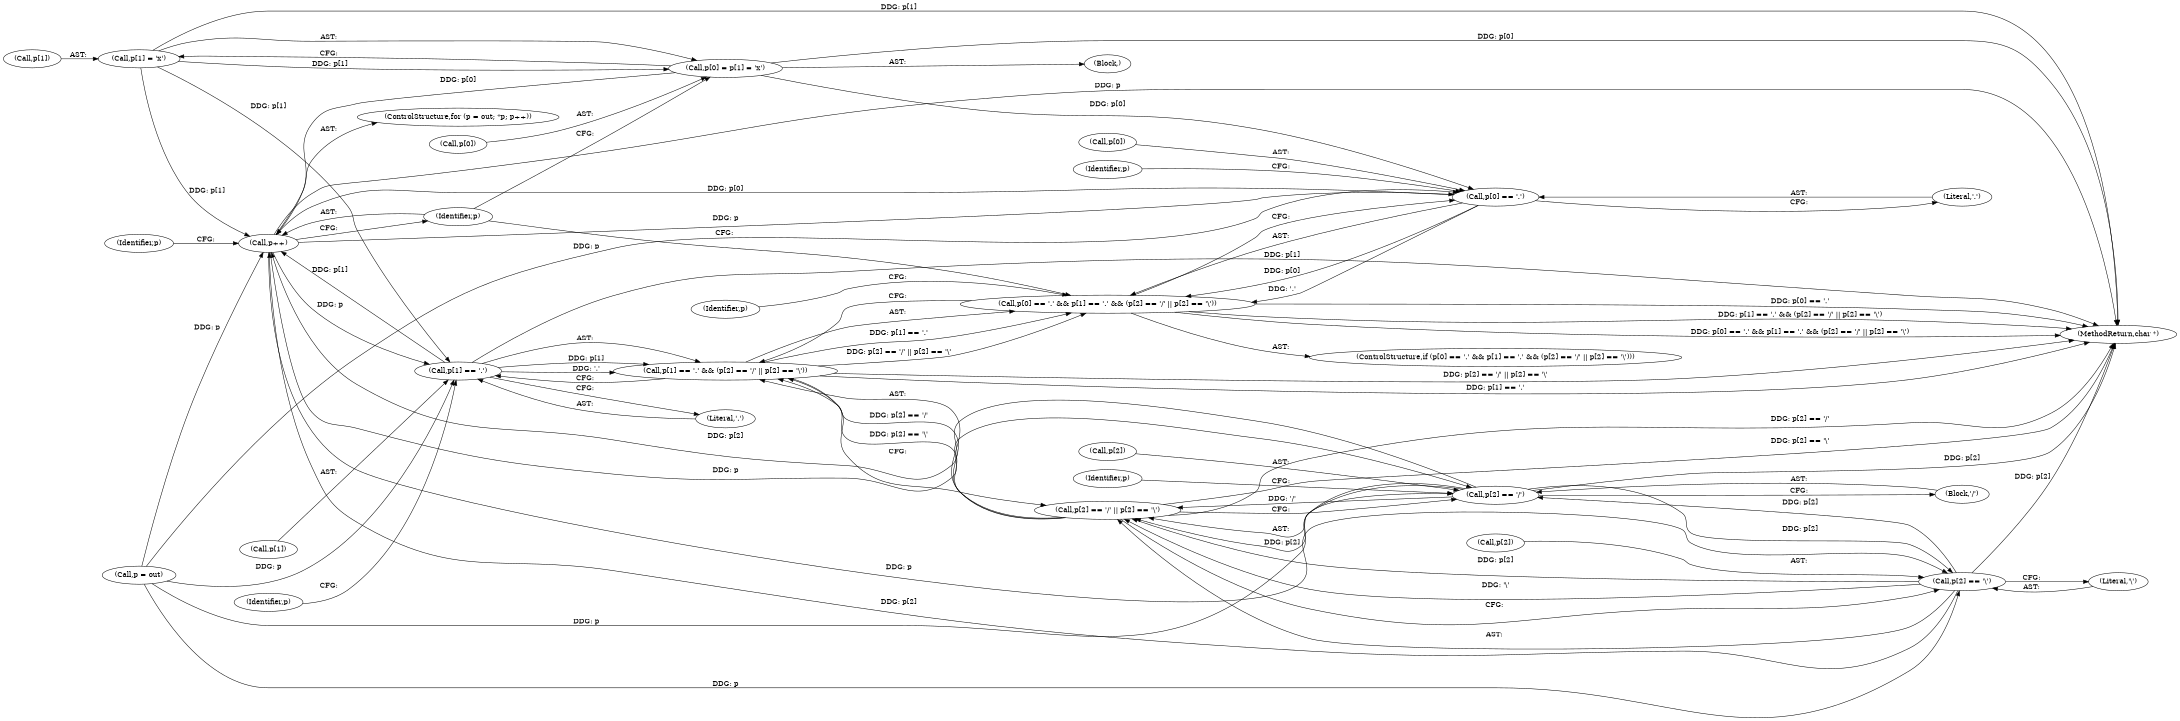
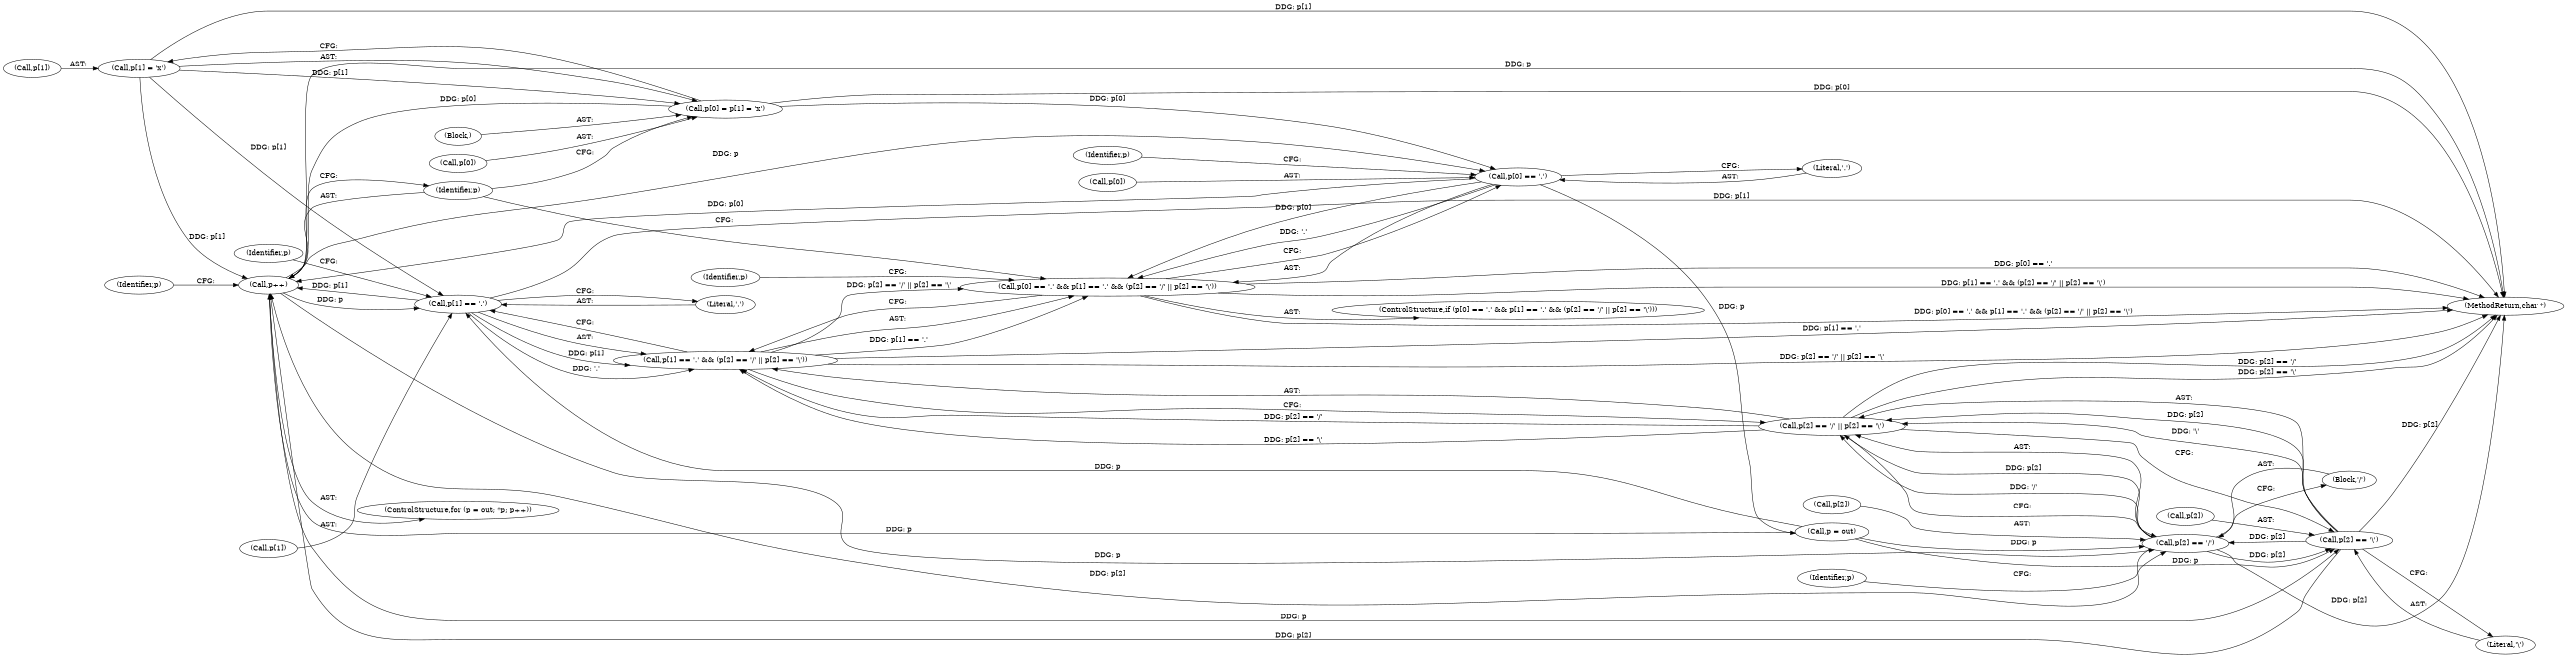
edge "(Call,p[0] = p[1] = 'x')" -> "(Block,)": reversed
edge "(Call,p = out)" -> "(Call,p[0] == '.')": reversed
